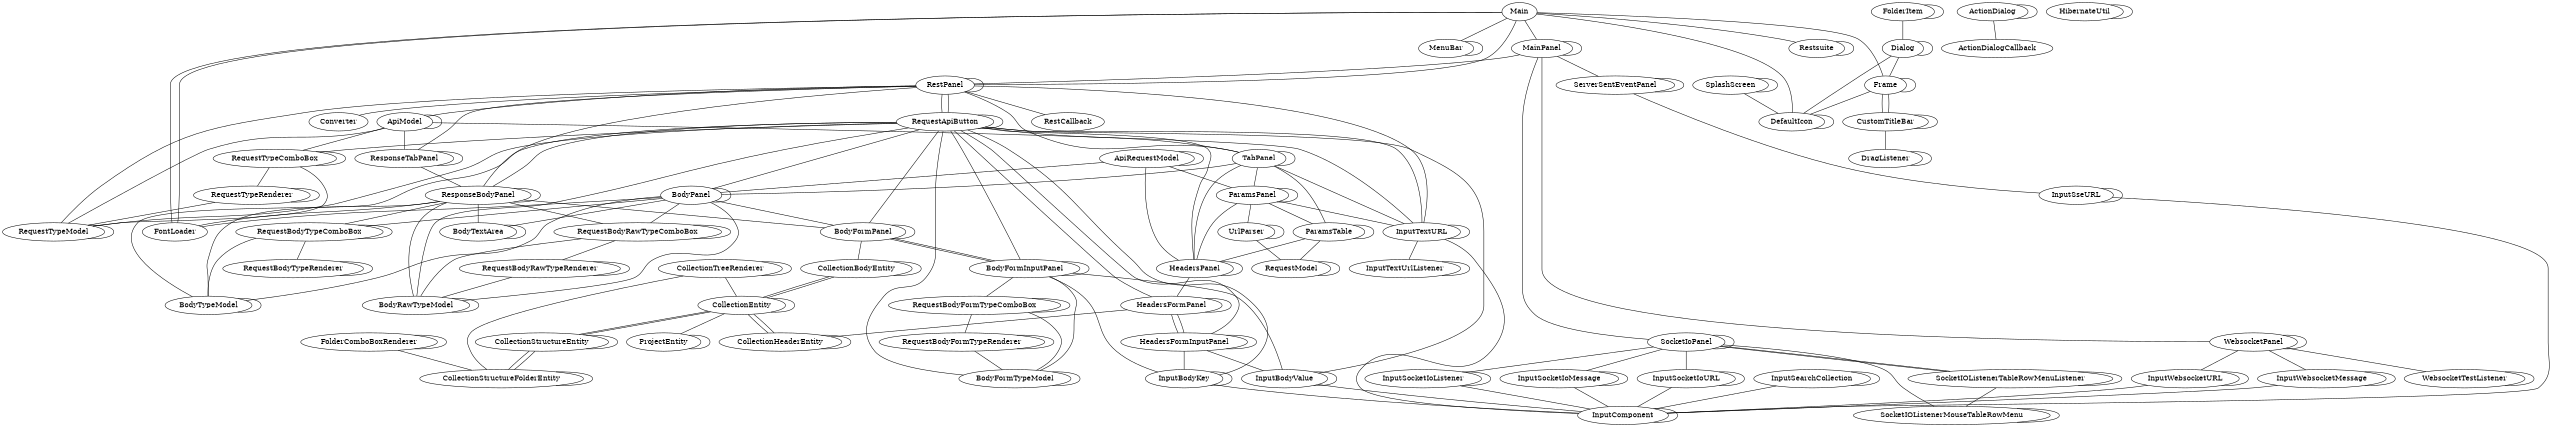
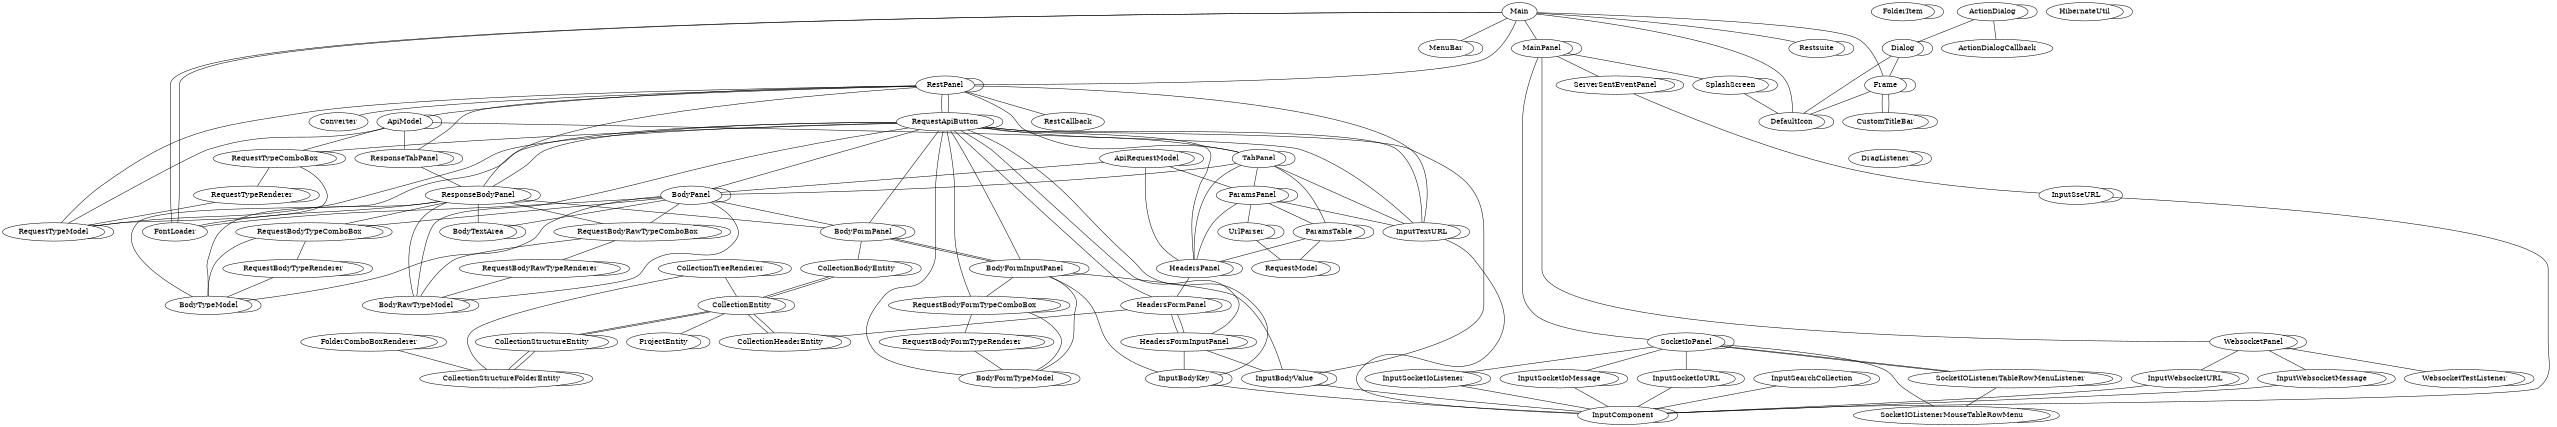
edge "FolderItem" -- "Dialog": now "ActionDialog" -- "Dialog"
edge "MainPanel" -- "RestPanel": now "MainPanel" -- "SplashScreen"
edge "CustomTitleBar" -- "DragListener": removed
edge "RequestApiButton" -- "RequestBodyFormTypeComboBox": added
node "InputTextUrlListener": removed
edge "RequestBodyTypeRenderer" -- "BodyTypeModel": added
